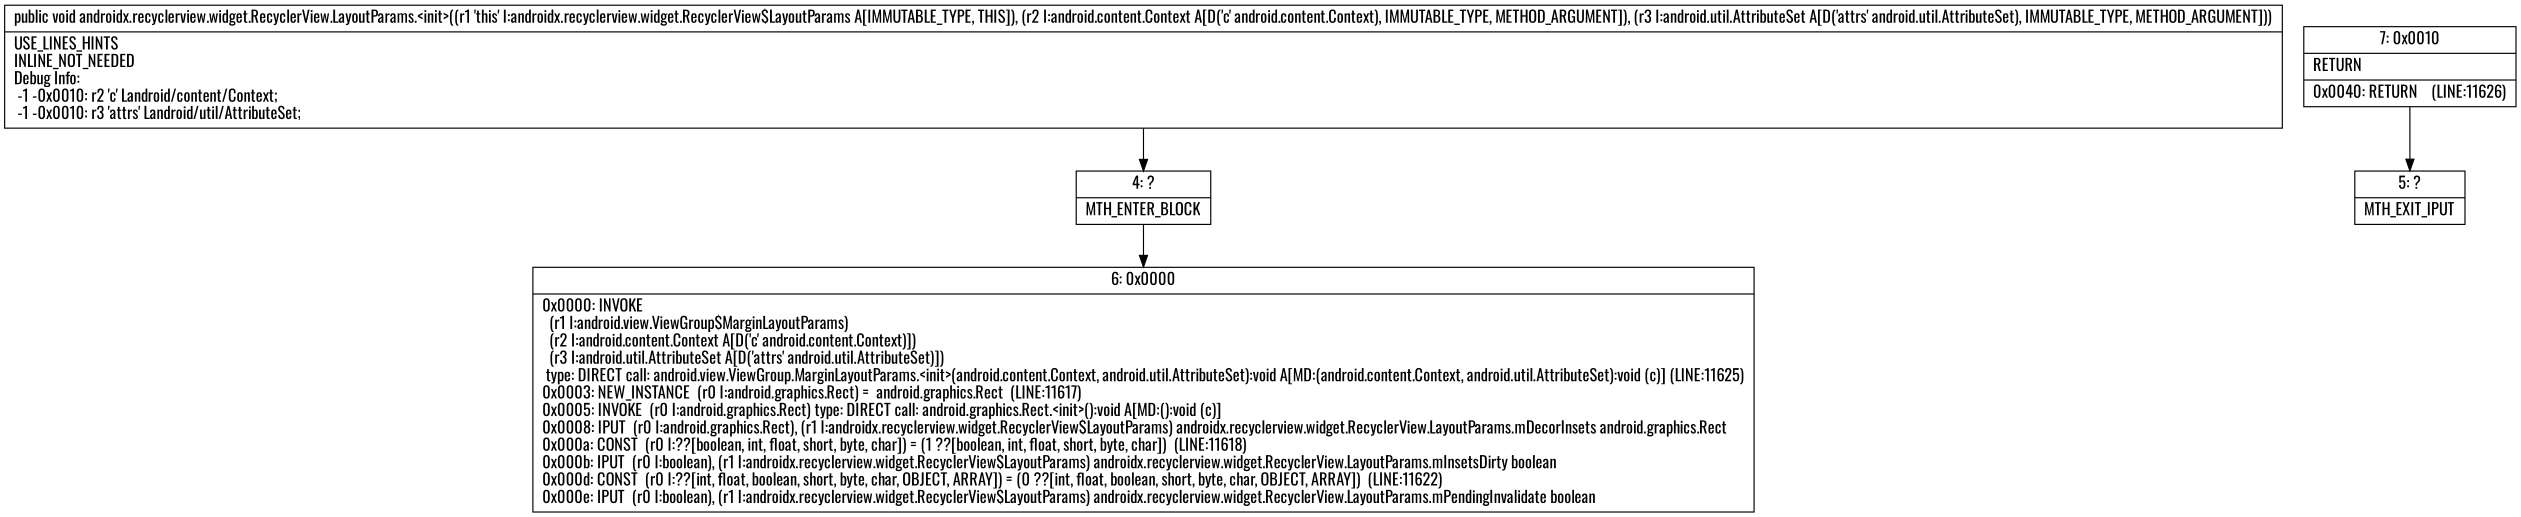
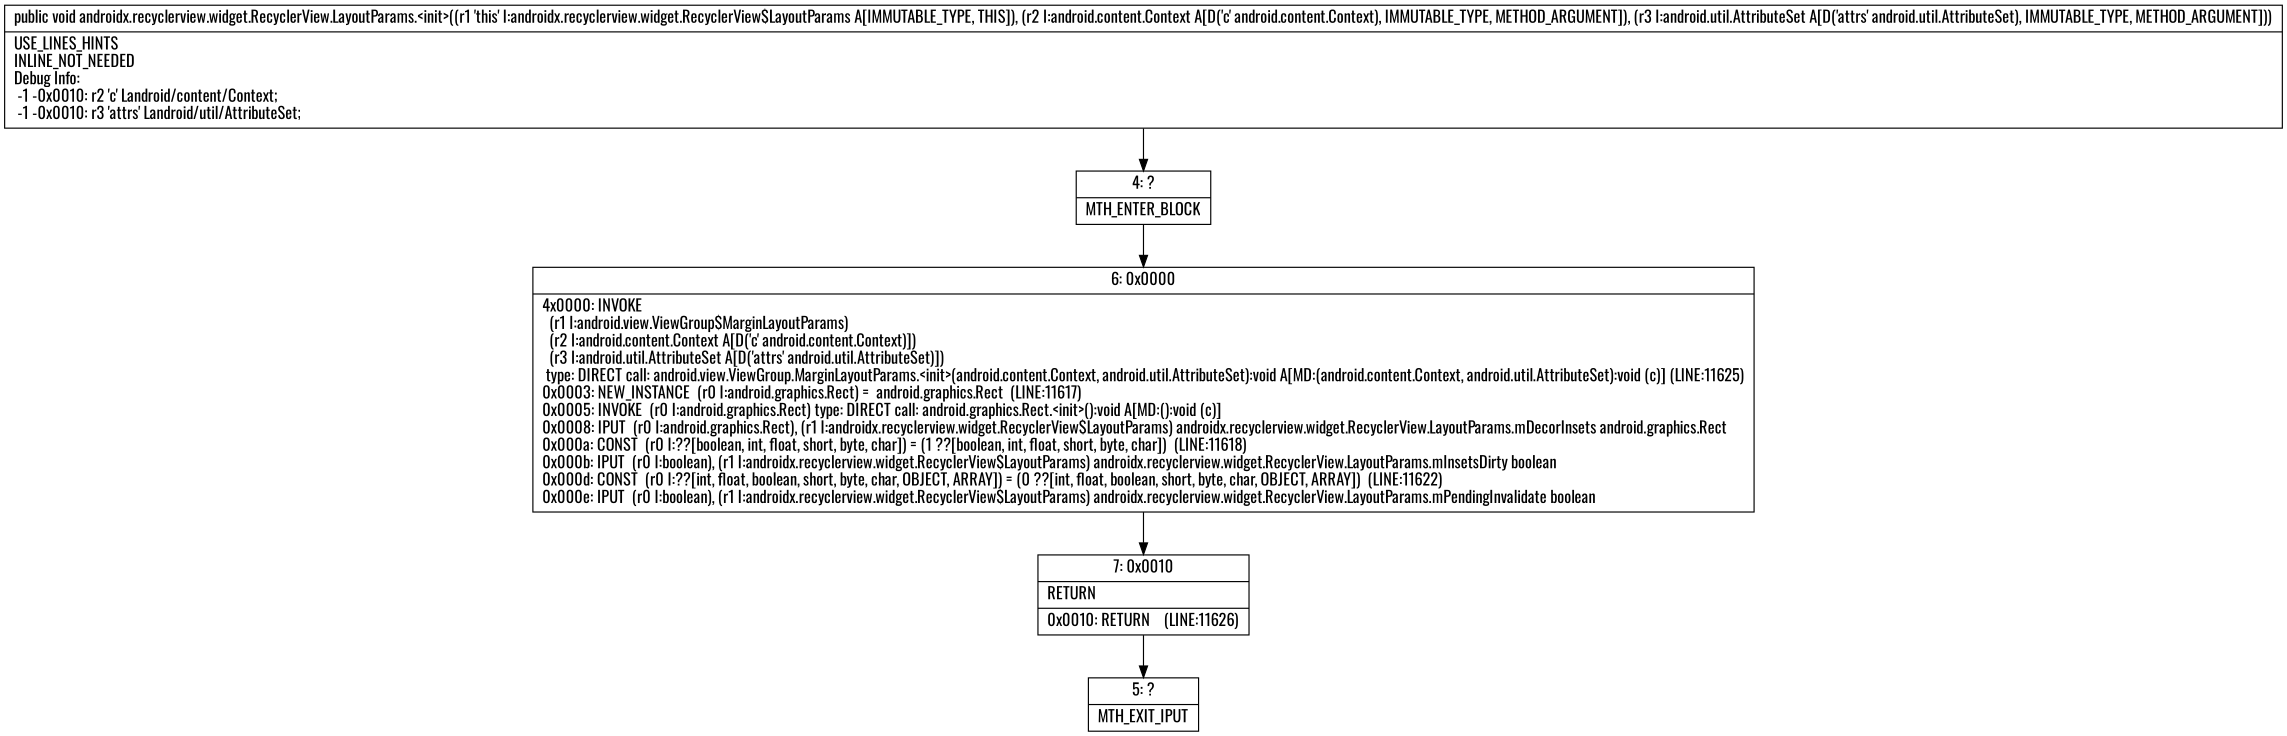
node "7: 0x0010": text "0x0040: RETURN    (LINE:11626)" -> "0x0010: RETURN    (LINE:11626)"
node "6: 0x0000": text "0x0000: INVOKE" -> "4x0000: INVOKE"
edge "6: 0x0000" -> "7: 0x0010": added
